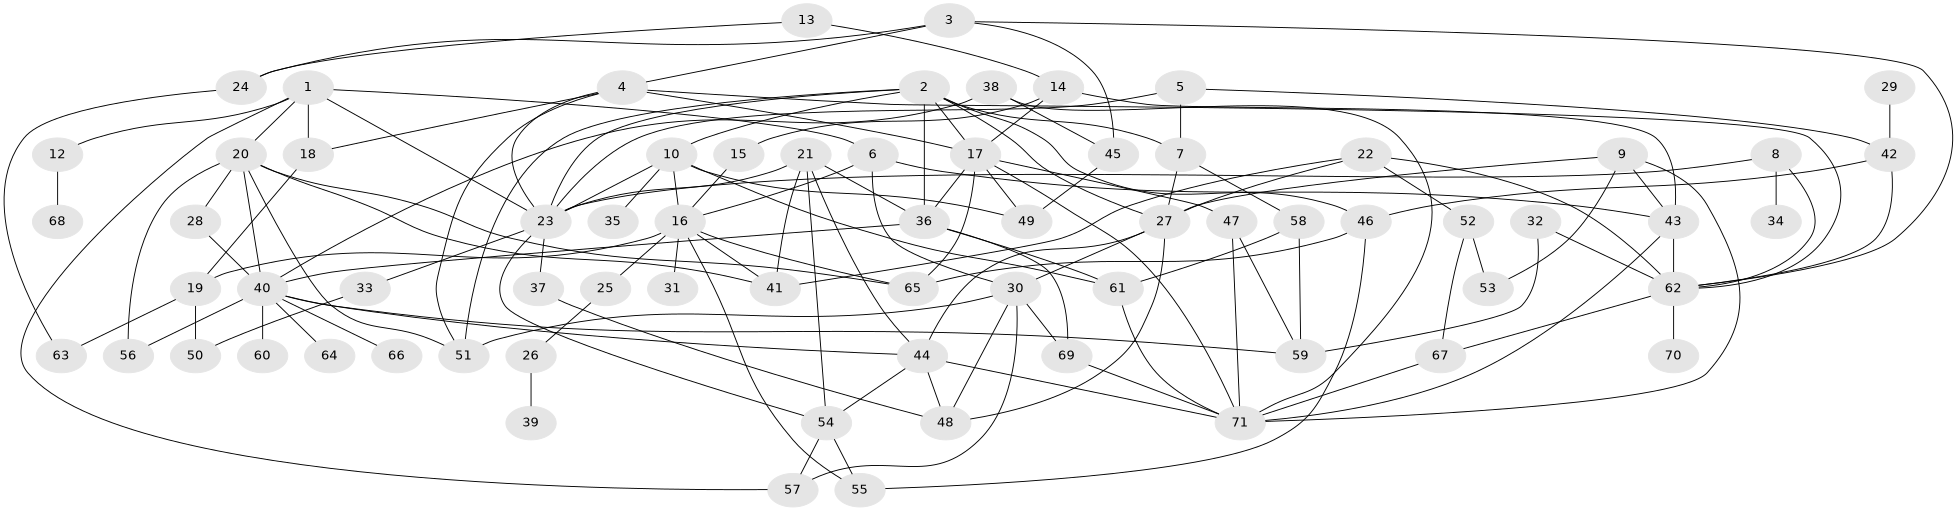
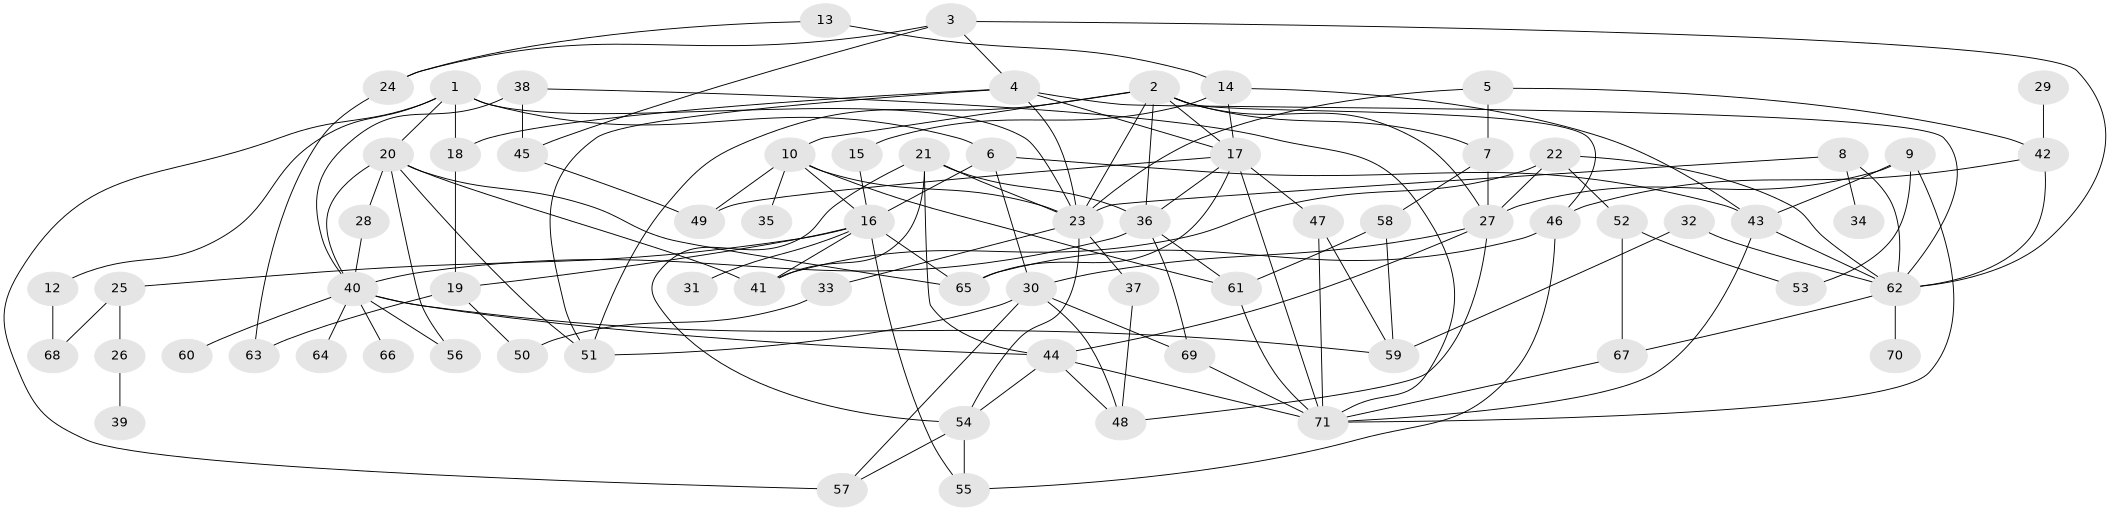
edge "25" -- "68": added
